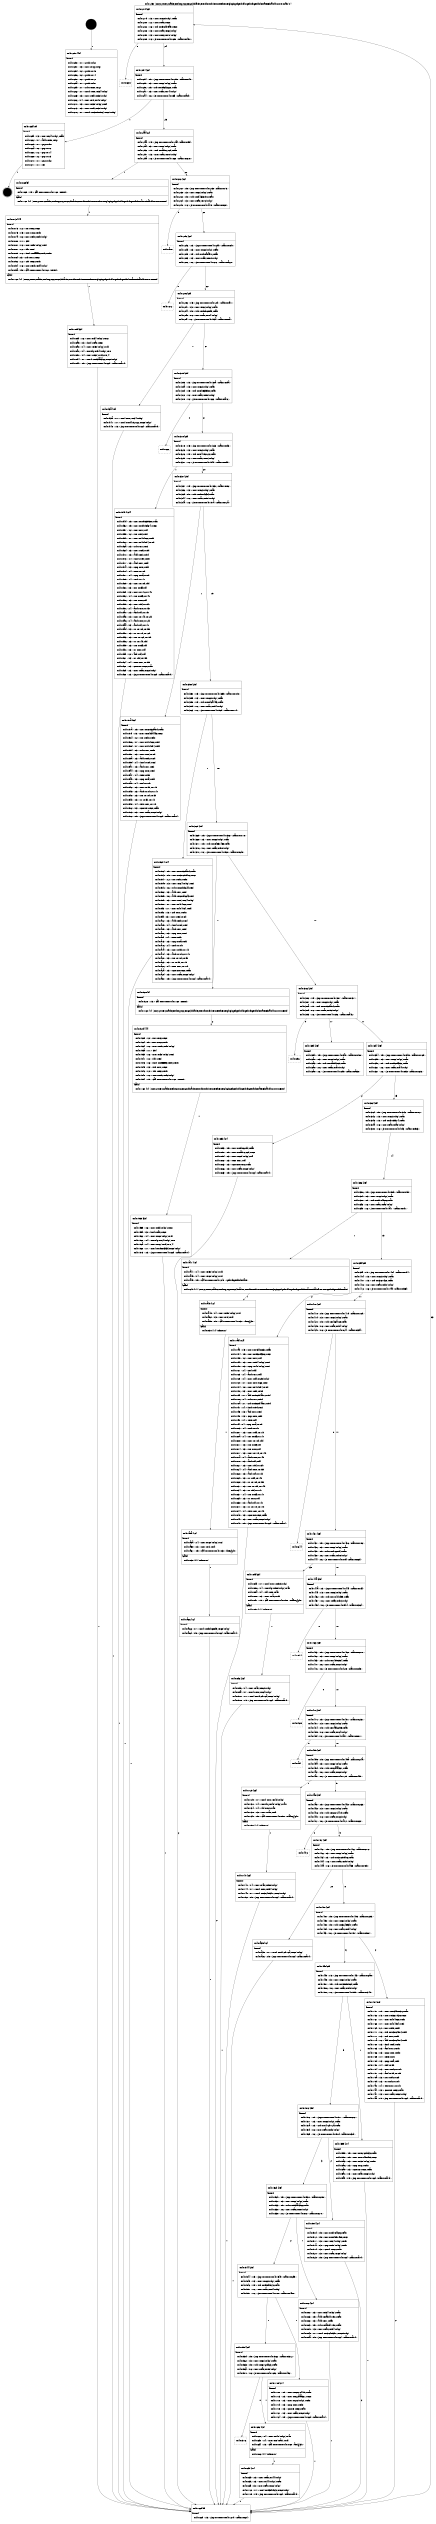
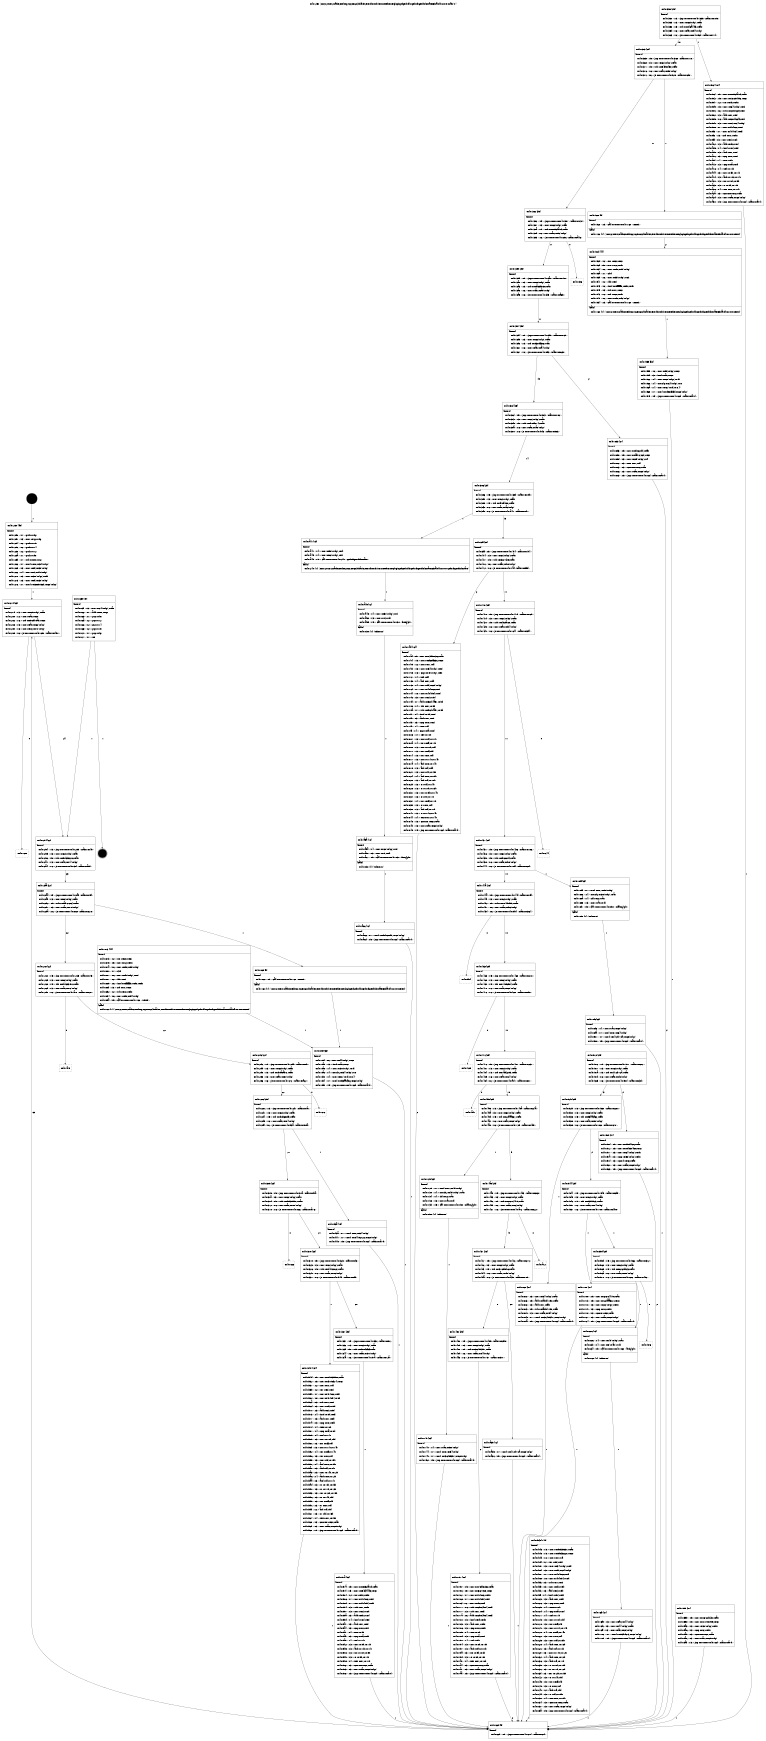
edge "0x401294 [22]" -> "0x401c5f [19]": reversed
edge "0x40186e [5]" -> "0x401873 [44]": now "0x40186e [5]" -> "0x40189f [33]"
edge "0x401250 [45]" -> "0x40127d [23]": added, label "1"
edge "0x401337 [25]" -> "0x401350 [25]": removed, label "19"
edge "0x401382 [25]" -> "0x4013b4 [25]": now "0x40139b [25]" -> "0x4013b4 [25]"
edge "0x401431 [25]" -> "0x4018df [23]": label " 23" -> " 1"
node "0x401bd3 [140]": added
node "0x4014f9 [25]": removed
